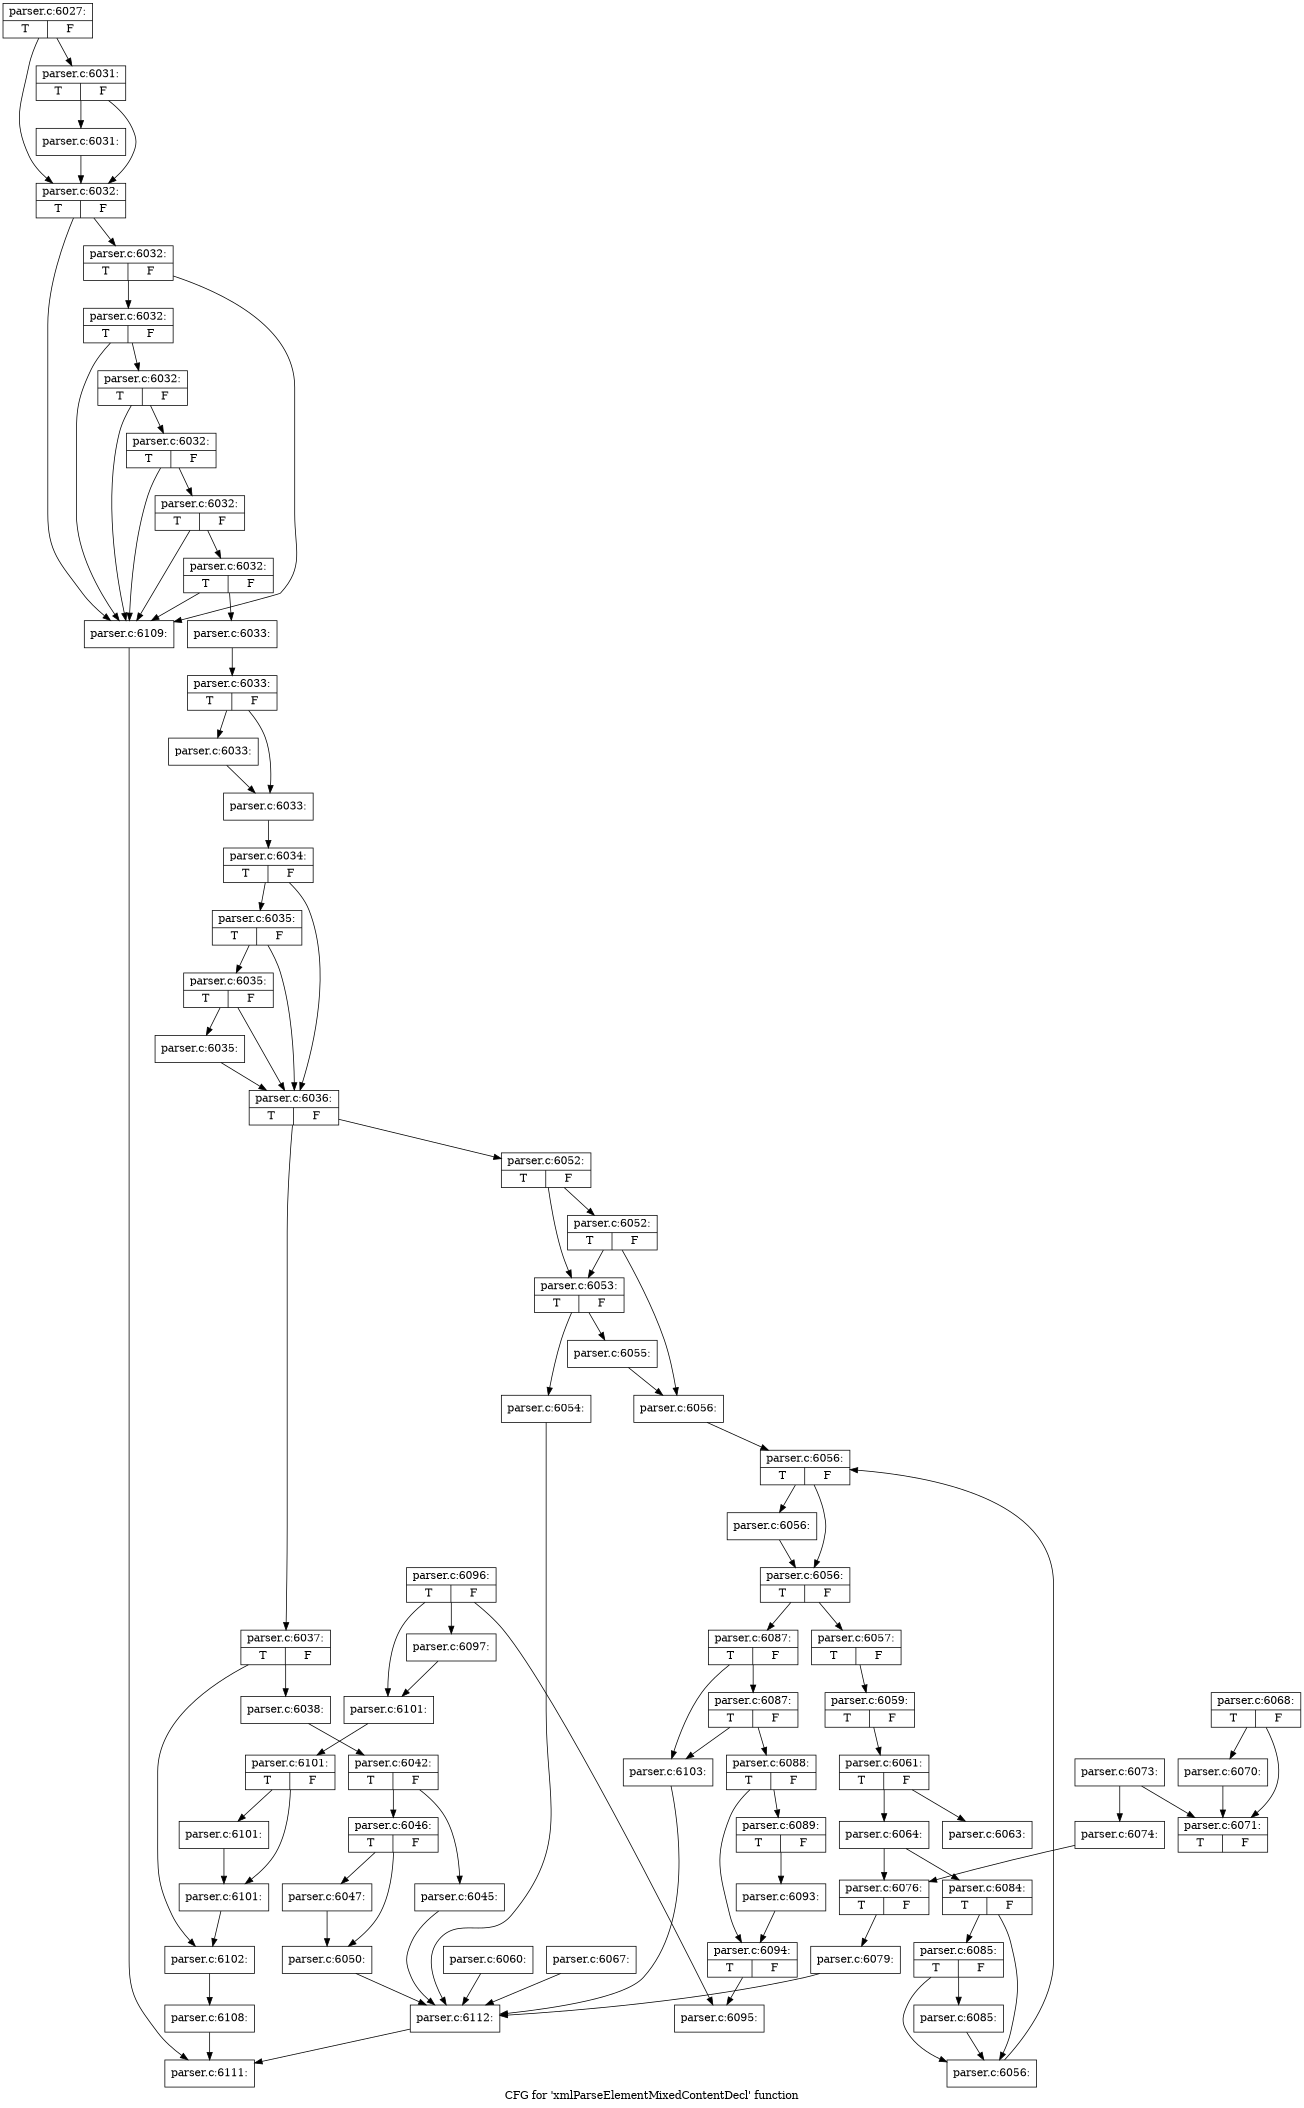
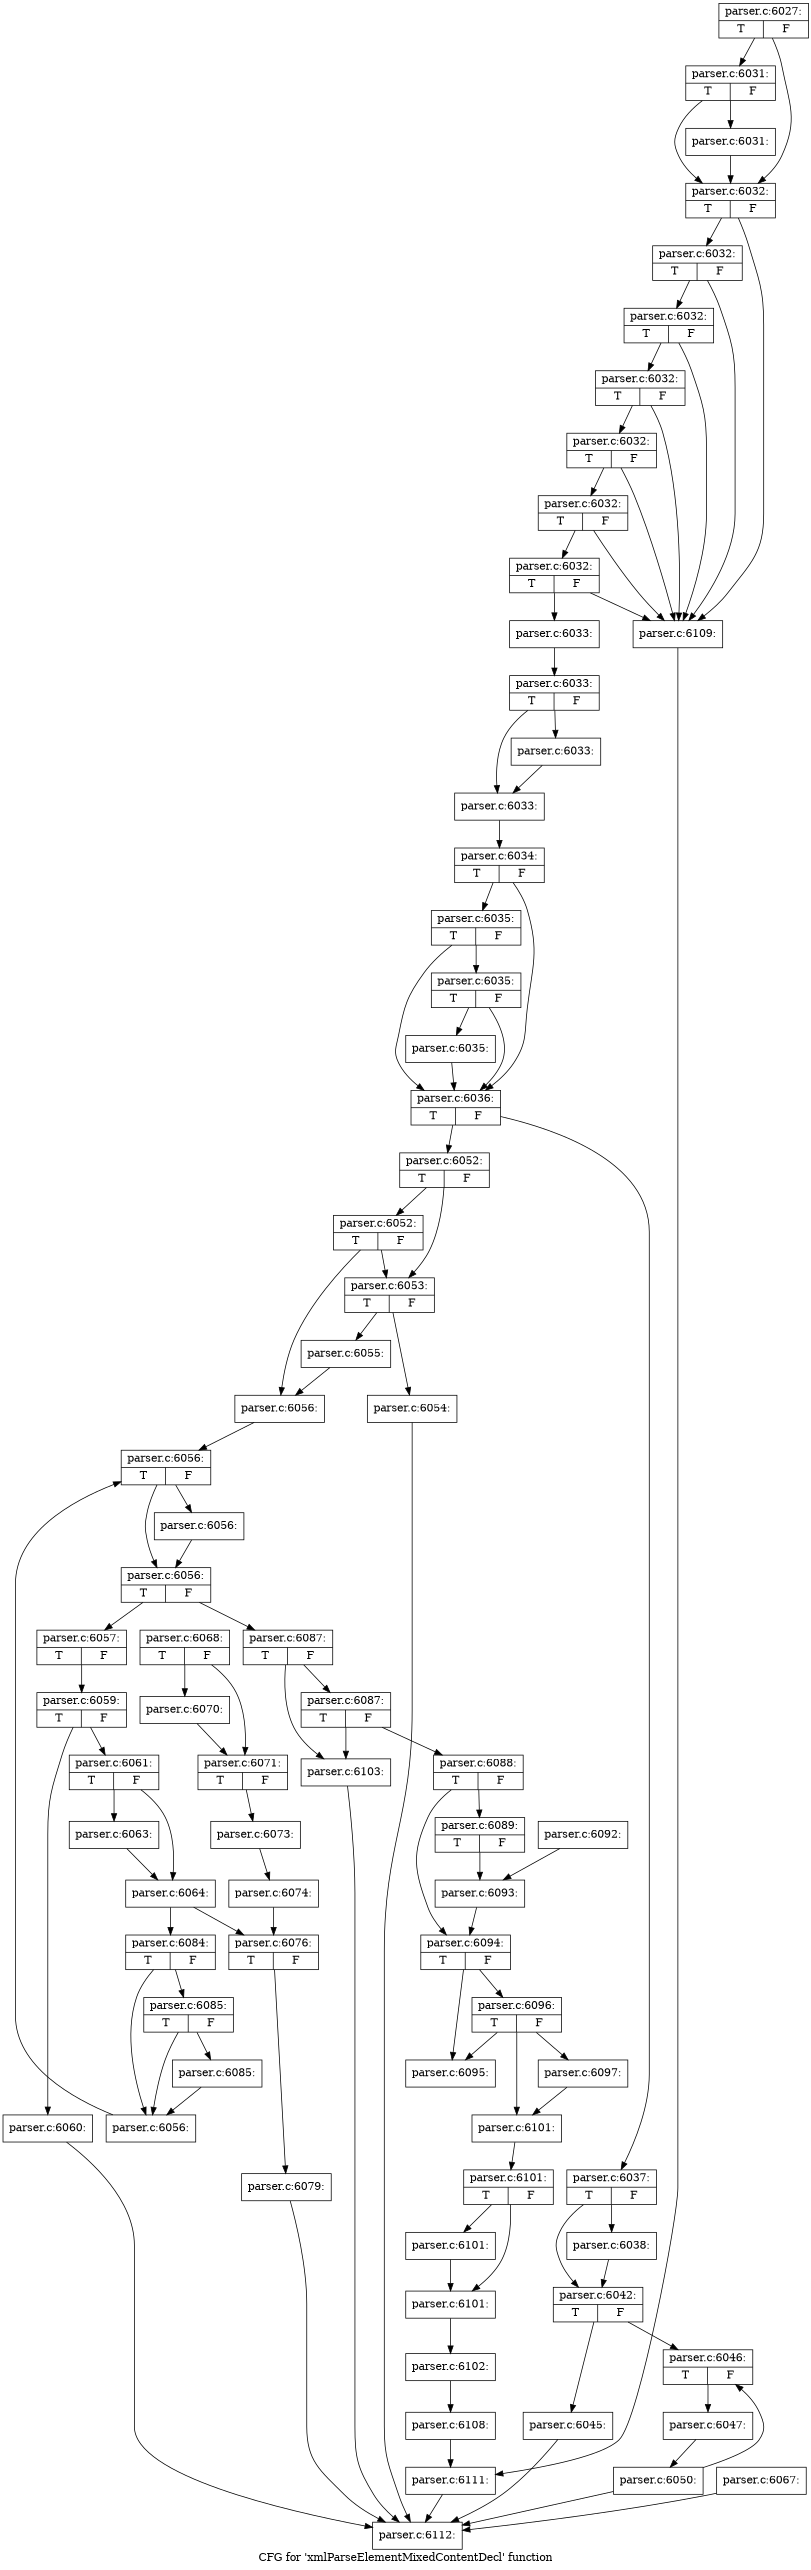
edge "parser.c:6037:" -> "parser.c:6102:": now "parser.c:6037:" -> "parser.c:6042:"
edge "parser.c:6073:" -> "parser.c:6071:": reversed
node "parser.c:6092:": added
edge "parser.c:6063:" -> "parser.c:6064:": added
edge "parser.c:6046:" -> "parser.c:6050:": reversed
edge "parser.c:6059:" -> "parser.c:6060:": added
edge "parser.c:6094:" -> "parser.c:6096:": added
edge "parser.c:6112:" -> "parser.c:6111:": reversed
